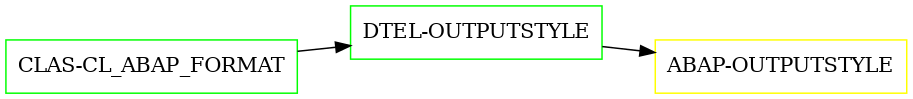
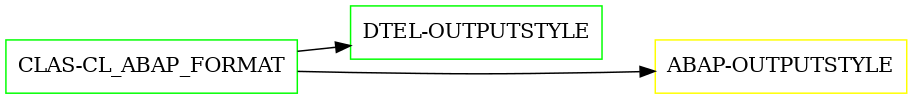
edge "DTEL-OUTPUTSTYLE" -> "ABAP-OUTPUTSTYLE": now "CLAS-CL_ABAP_FORMAT" -> "ABAP-OUTPUTSTYLE"
